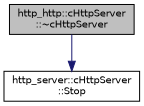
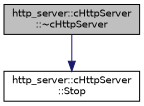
node "http_http::cHttpServer ::~cHttpServer": label "http_http::cHttpServer ::~cHttpServer" -> "http_server::cHttpServer ::~cHttpServer"
